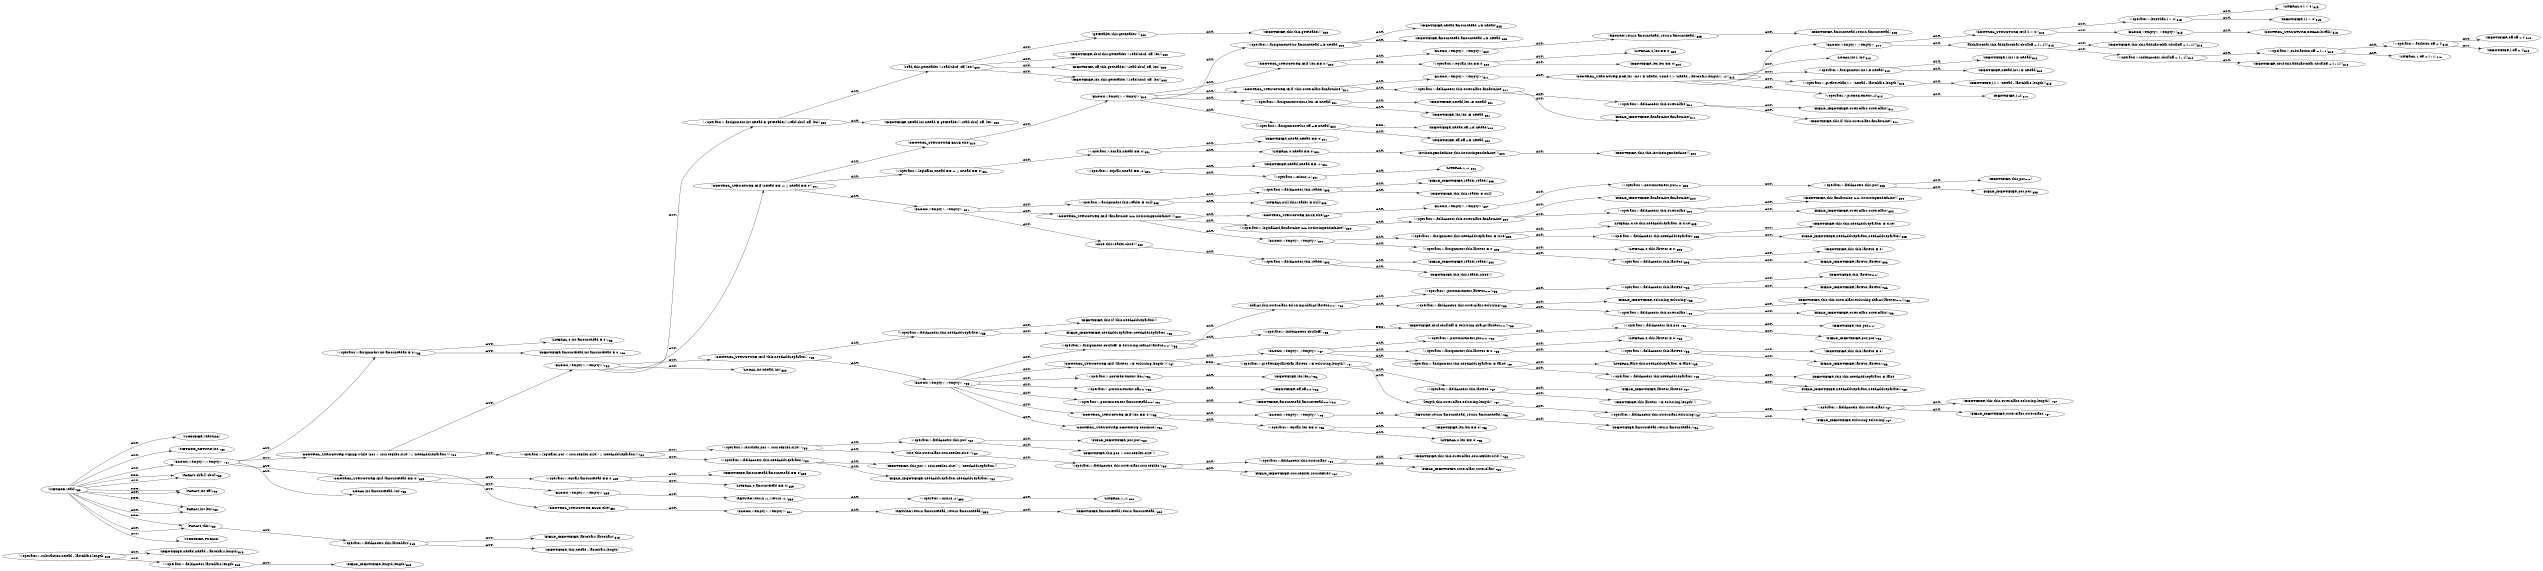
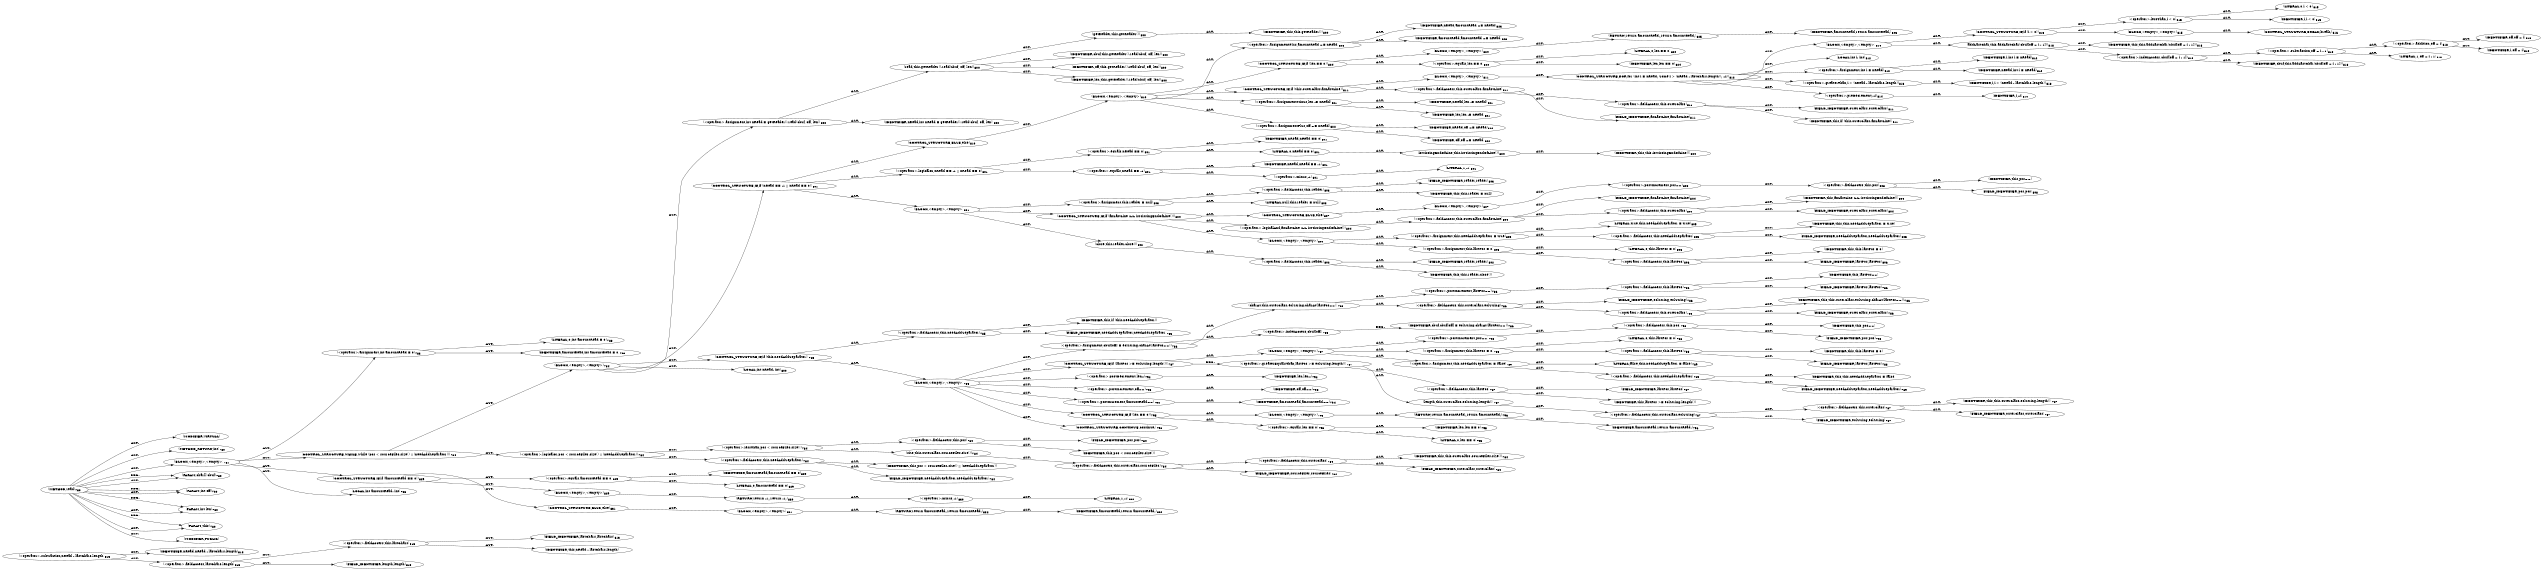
edge "(<operator>.assignmentPlus,off += nRead)" -> "(IDENTIFIER,nRead,off += nRead)": label "DDG: " -> "AST: "
edge "(<operator>.logicalOr,nRead == -1 || nRead == 0)" -> "(<operator>.equals,nRead == -1)": added, label "AST:"
edge "(PARAM,this)" -> "(<operator>.fieldAccess,this.lastChars)": now "(<operator>.fieldAccess,lastChars.length)" -> "(<operator>.fieldAccess,this.lastChars)"
